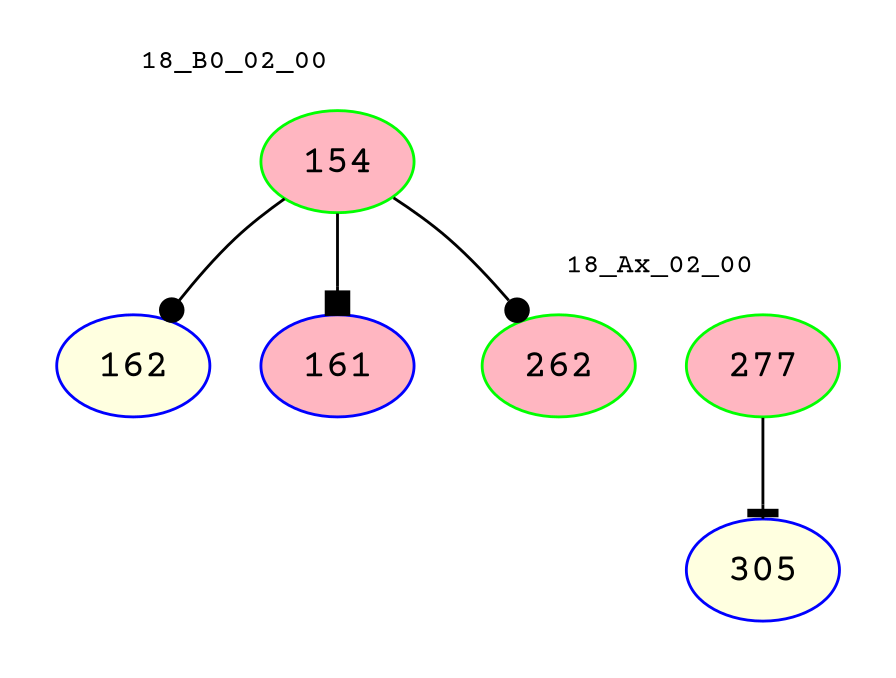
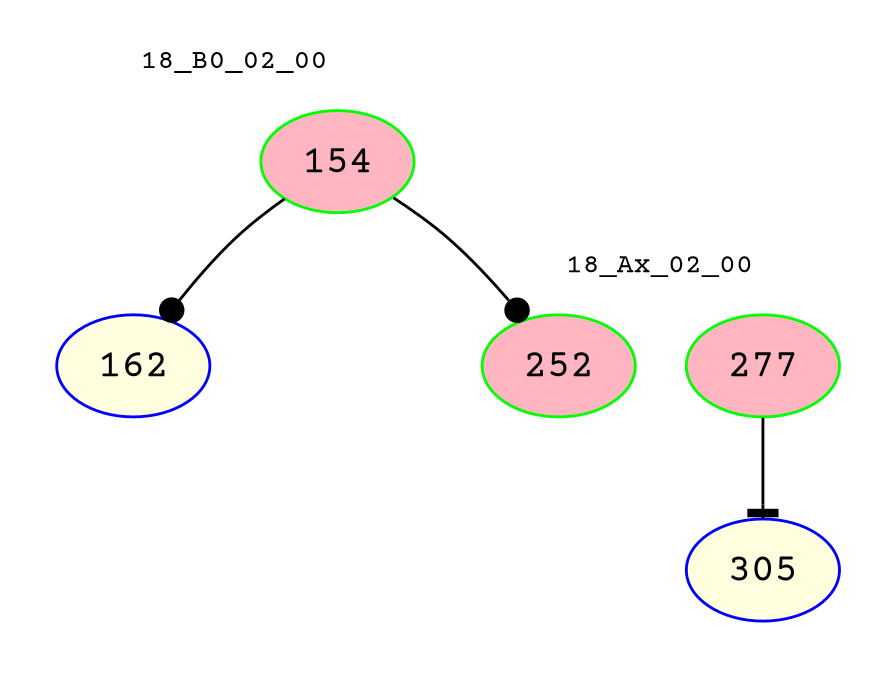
node "161": removed
node "262": label "262" -> "252"
